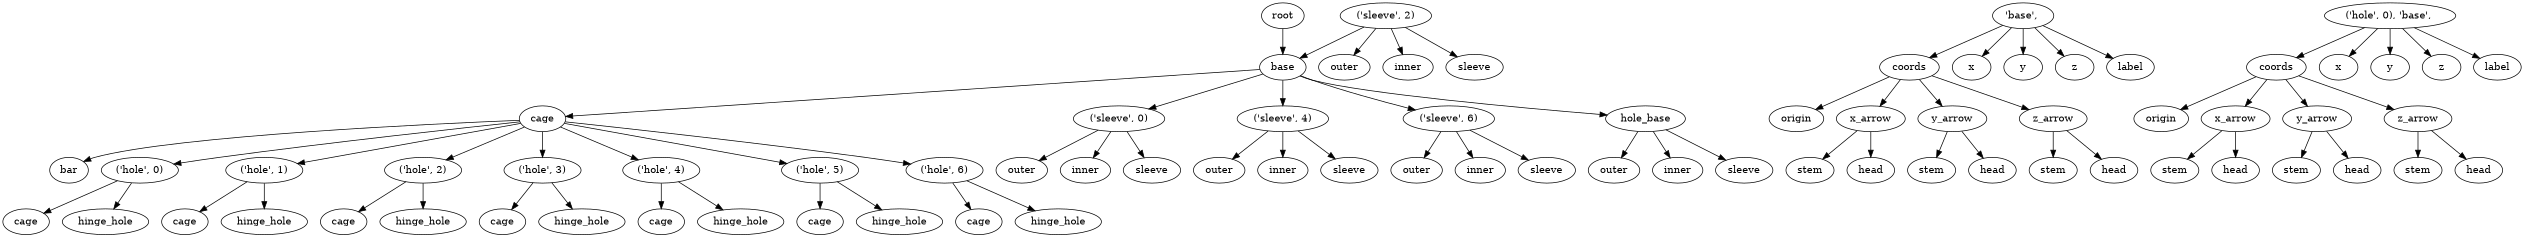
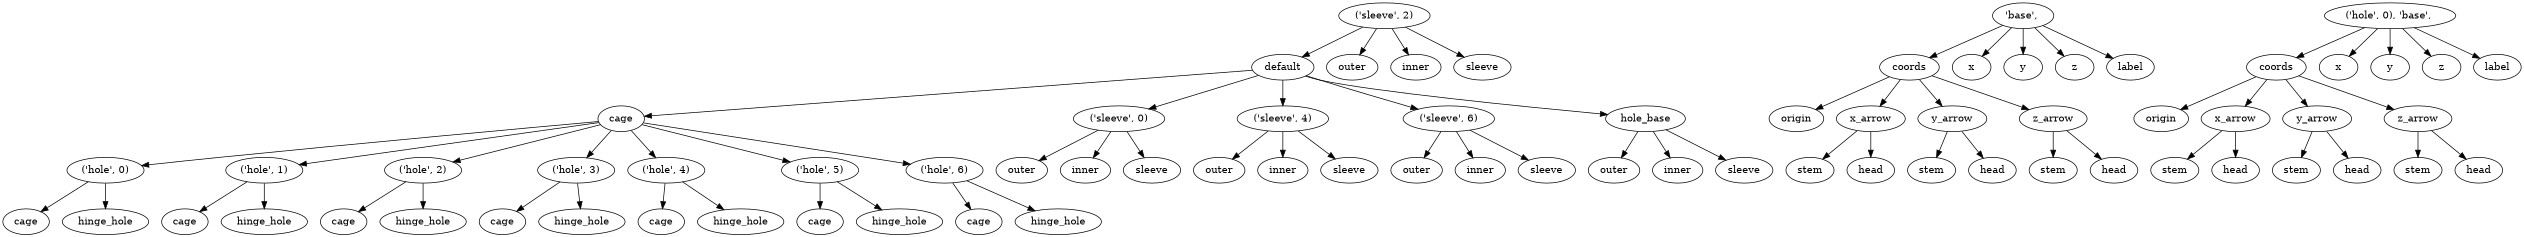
node "root": removed
node "base": label "base" -> "default"
node "bar": removed
